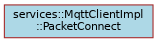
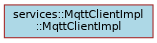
node "services::MqttClientImpl ::PacketConnect": label "services::MqttClientImpl ::PacketConnect" -> "services::MqttClientImpl ::MqttClientImpl"
